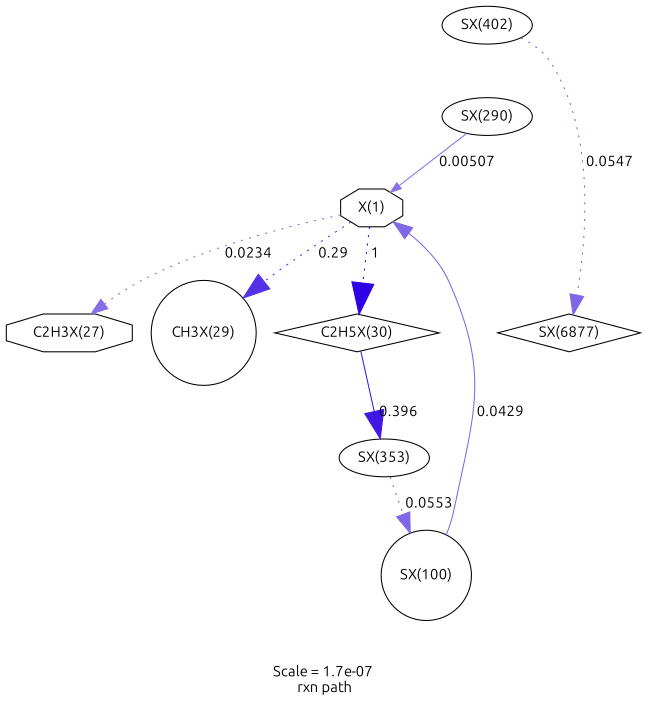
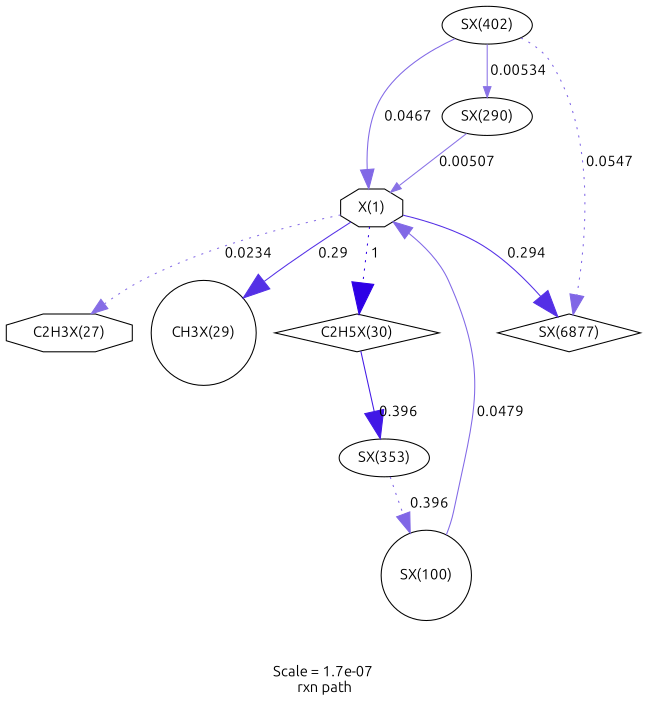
edge "SX(402)" -> "SX(290)": added, label "0.00534"
edge "SX(402)" -> "X(1)": added, label "0.0467"
edge "X(1)" -> "SX(6877)": added, label "0.294"
edge "X(1)" -> "CH3X(29)": style dotted -> solid
edge "SX(100)" -> "X(1)": label " 0.0429" -> " 0.0479"
edge "SX(353)" -> "SX(100)": label " 0.0553" -> " 0.396"
